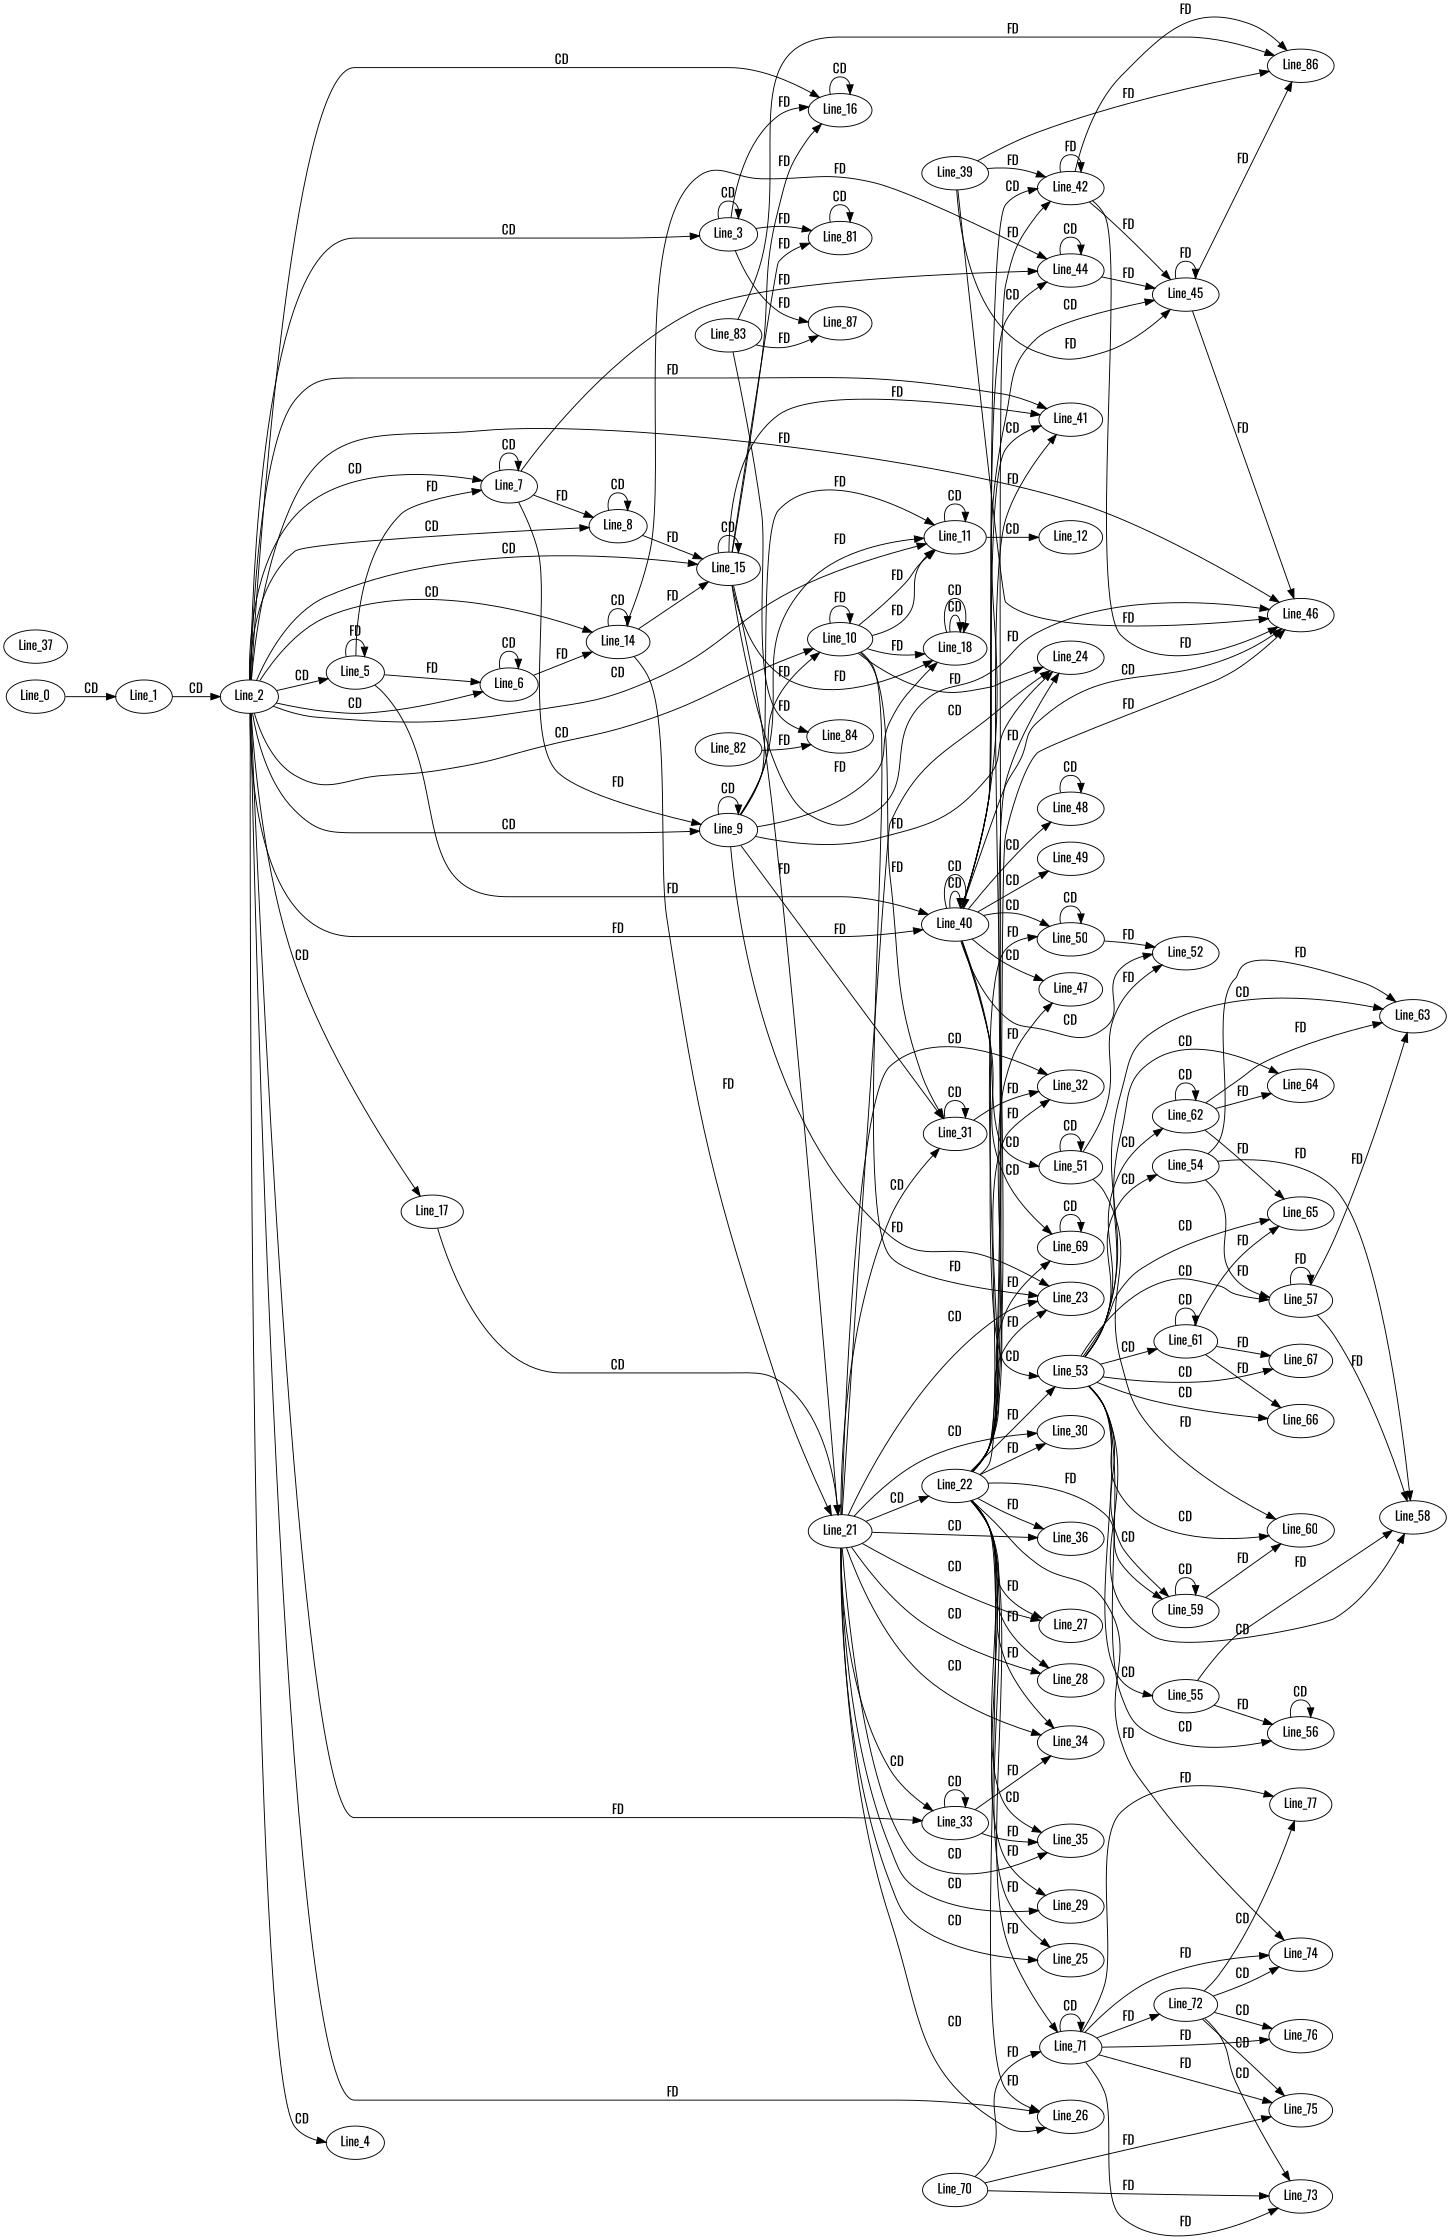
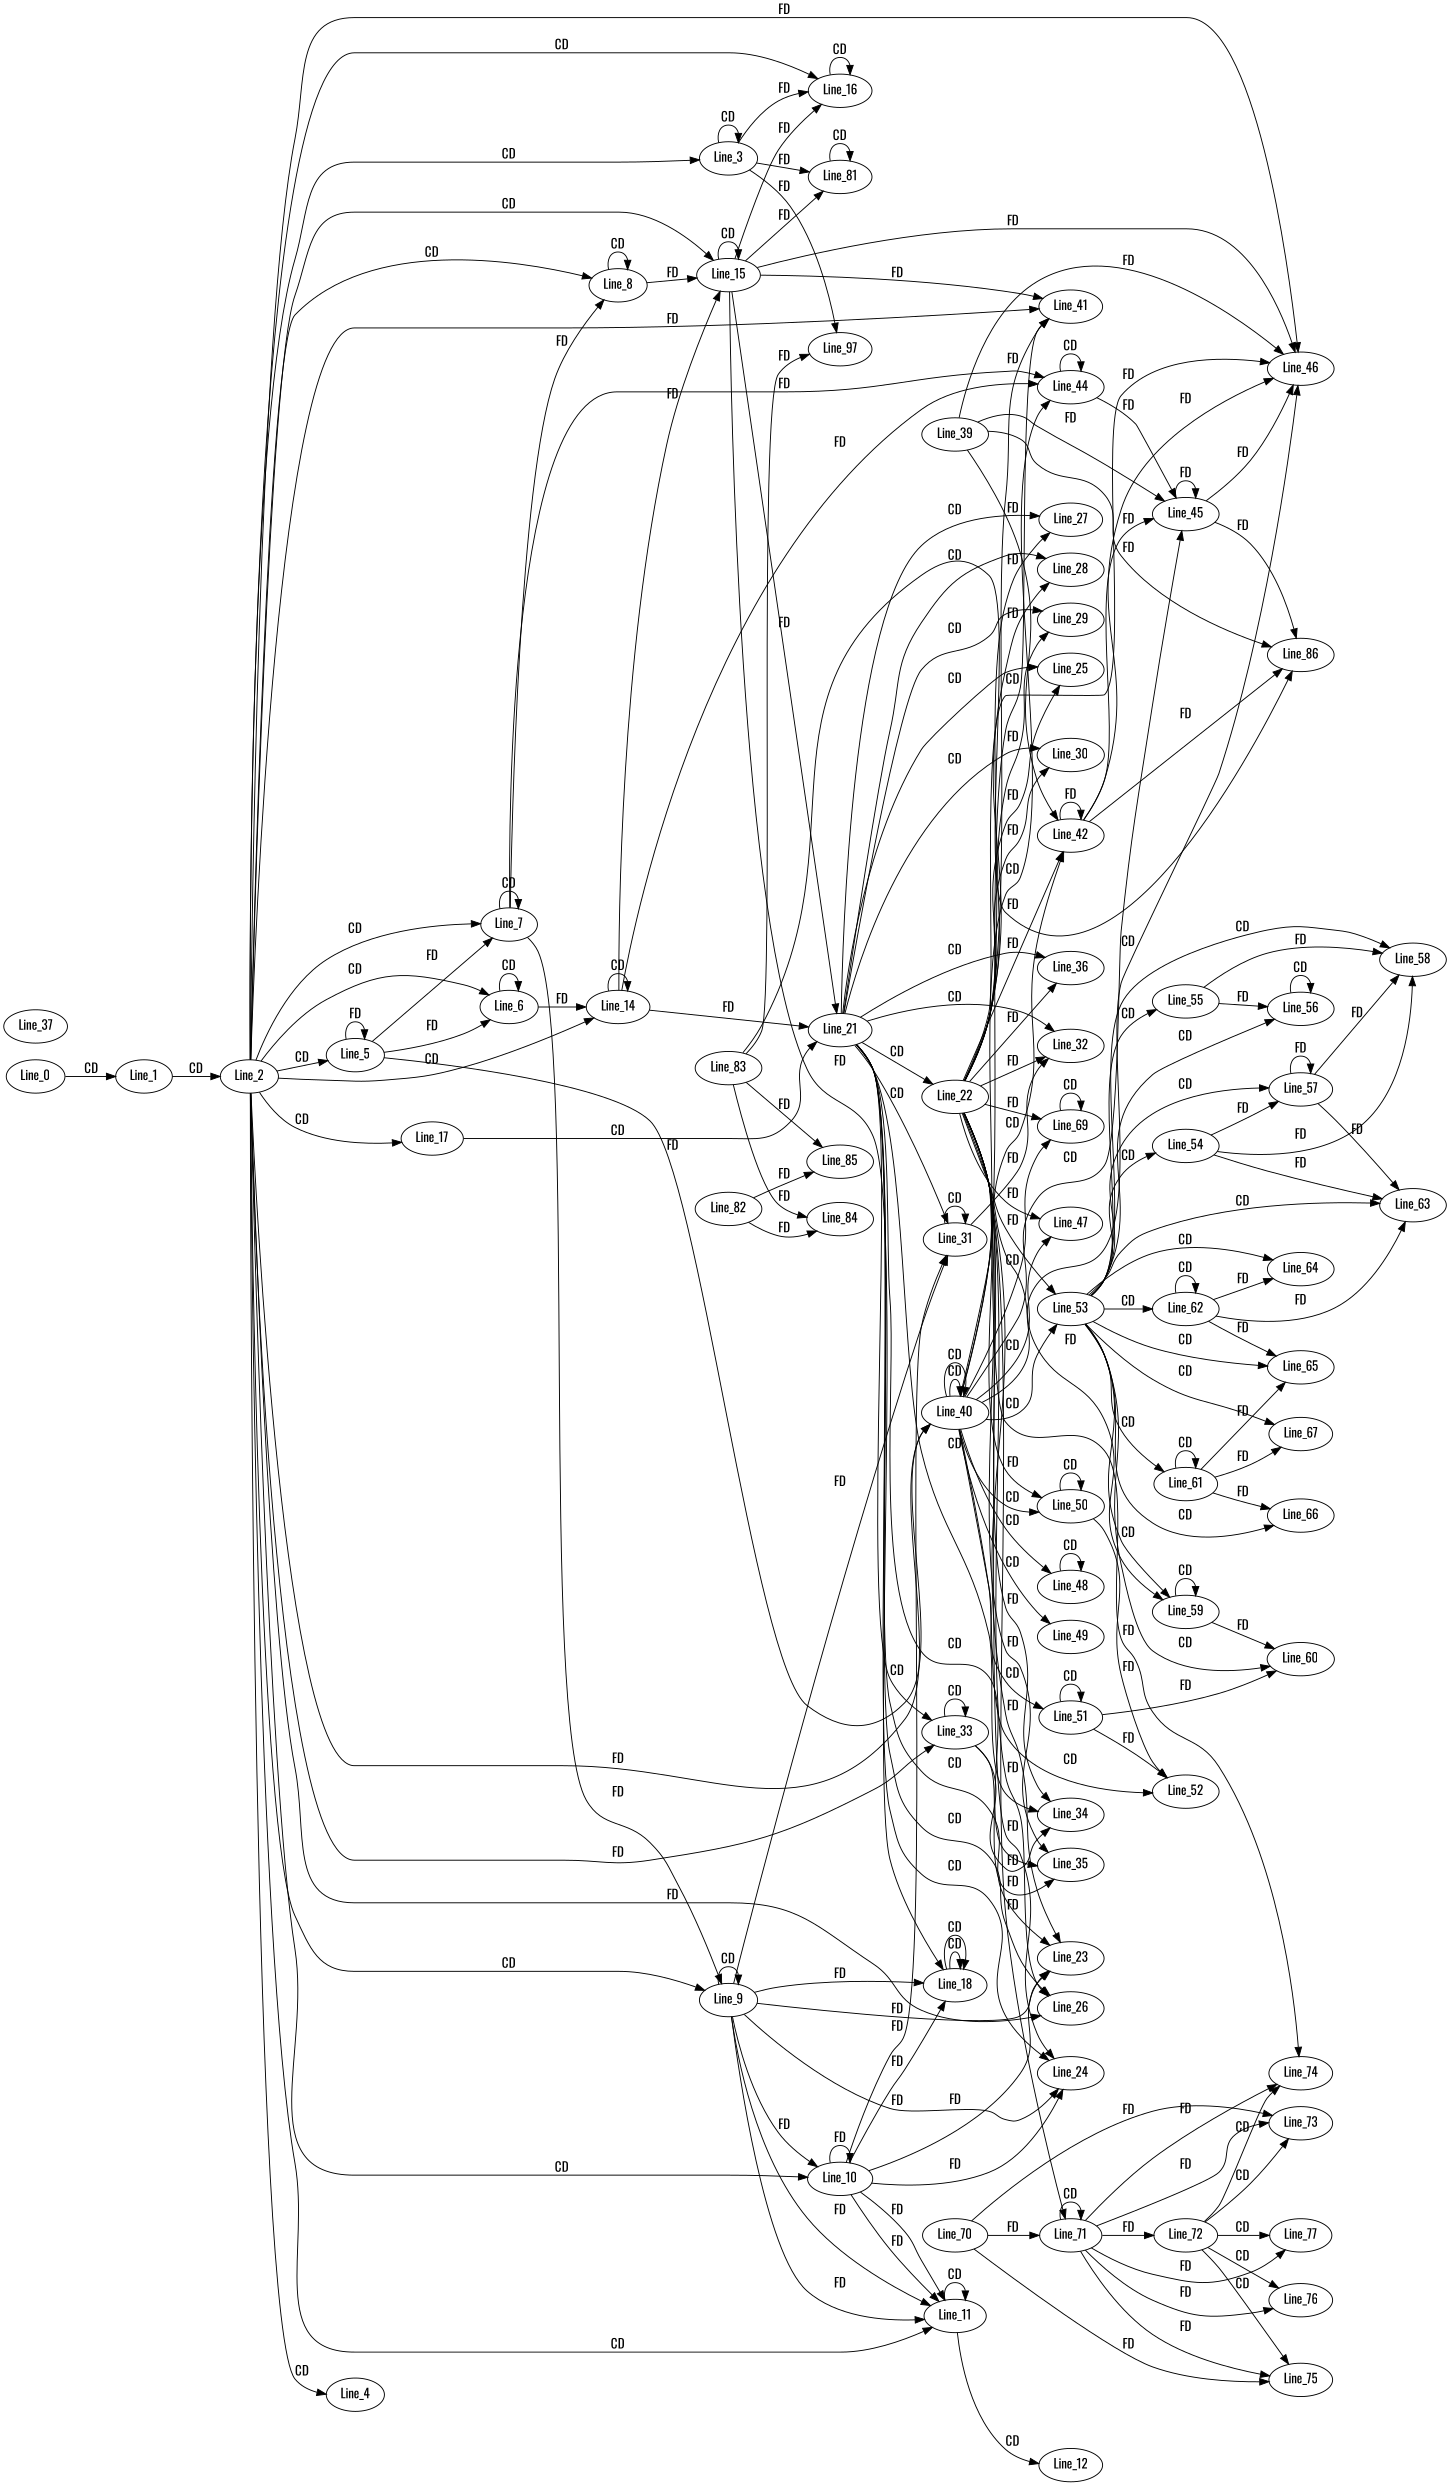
node "Line_87": label "Line_87" -> "Line_97"
node "Line_85": added
edge "Line_22" -> "Line_35": label "CD" -> "FD"
